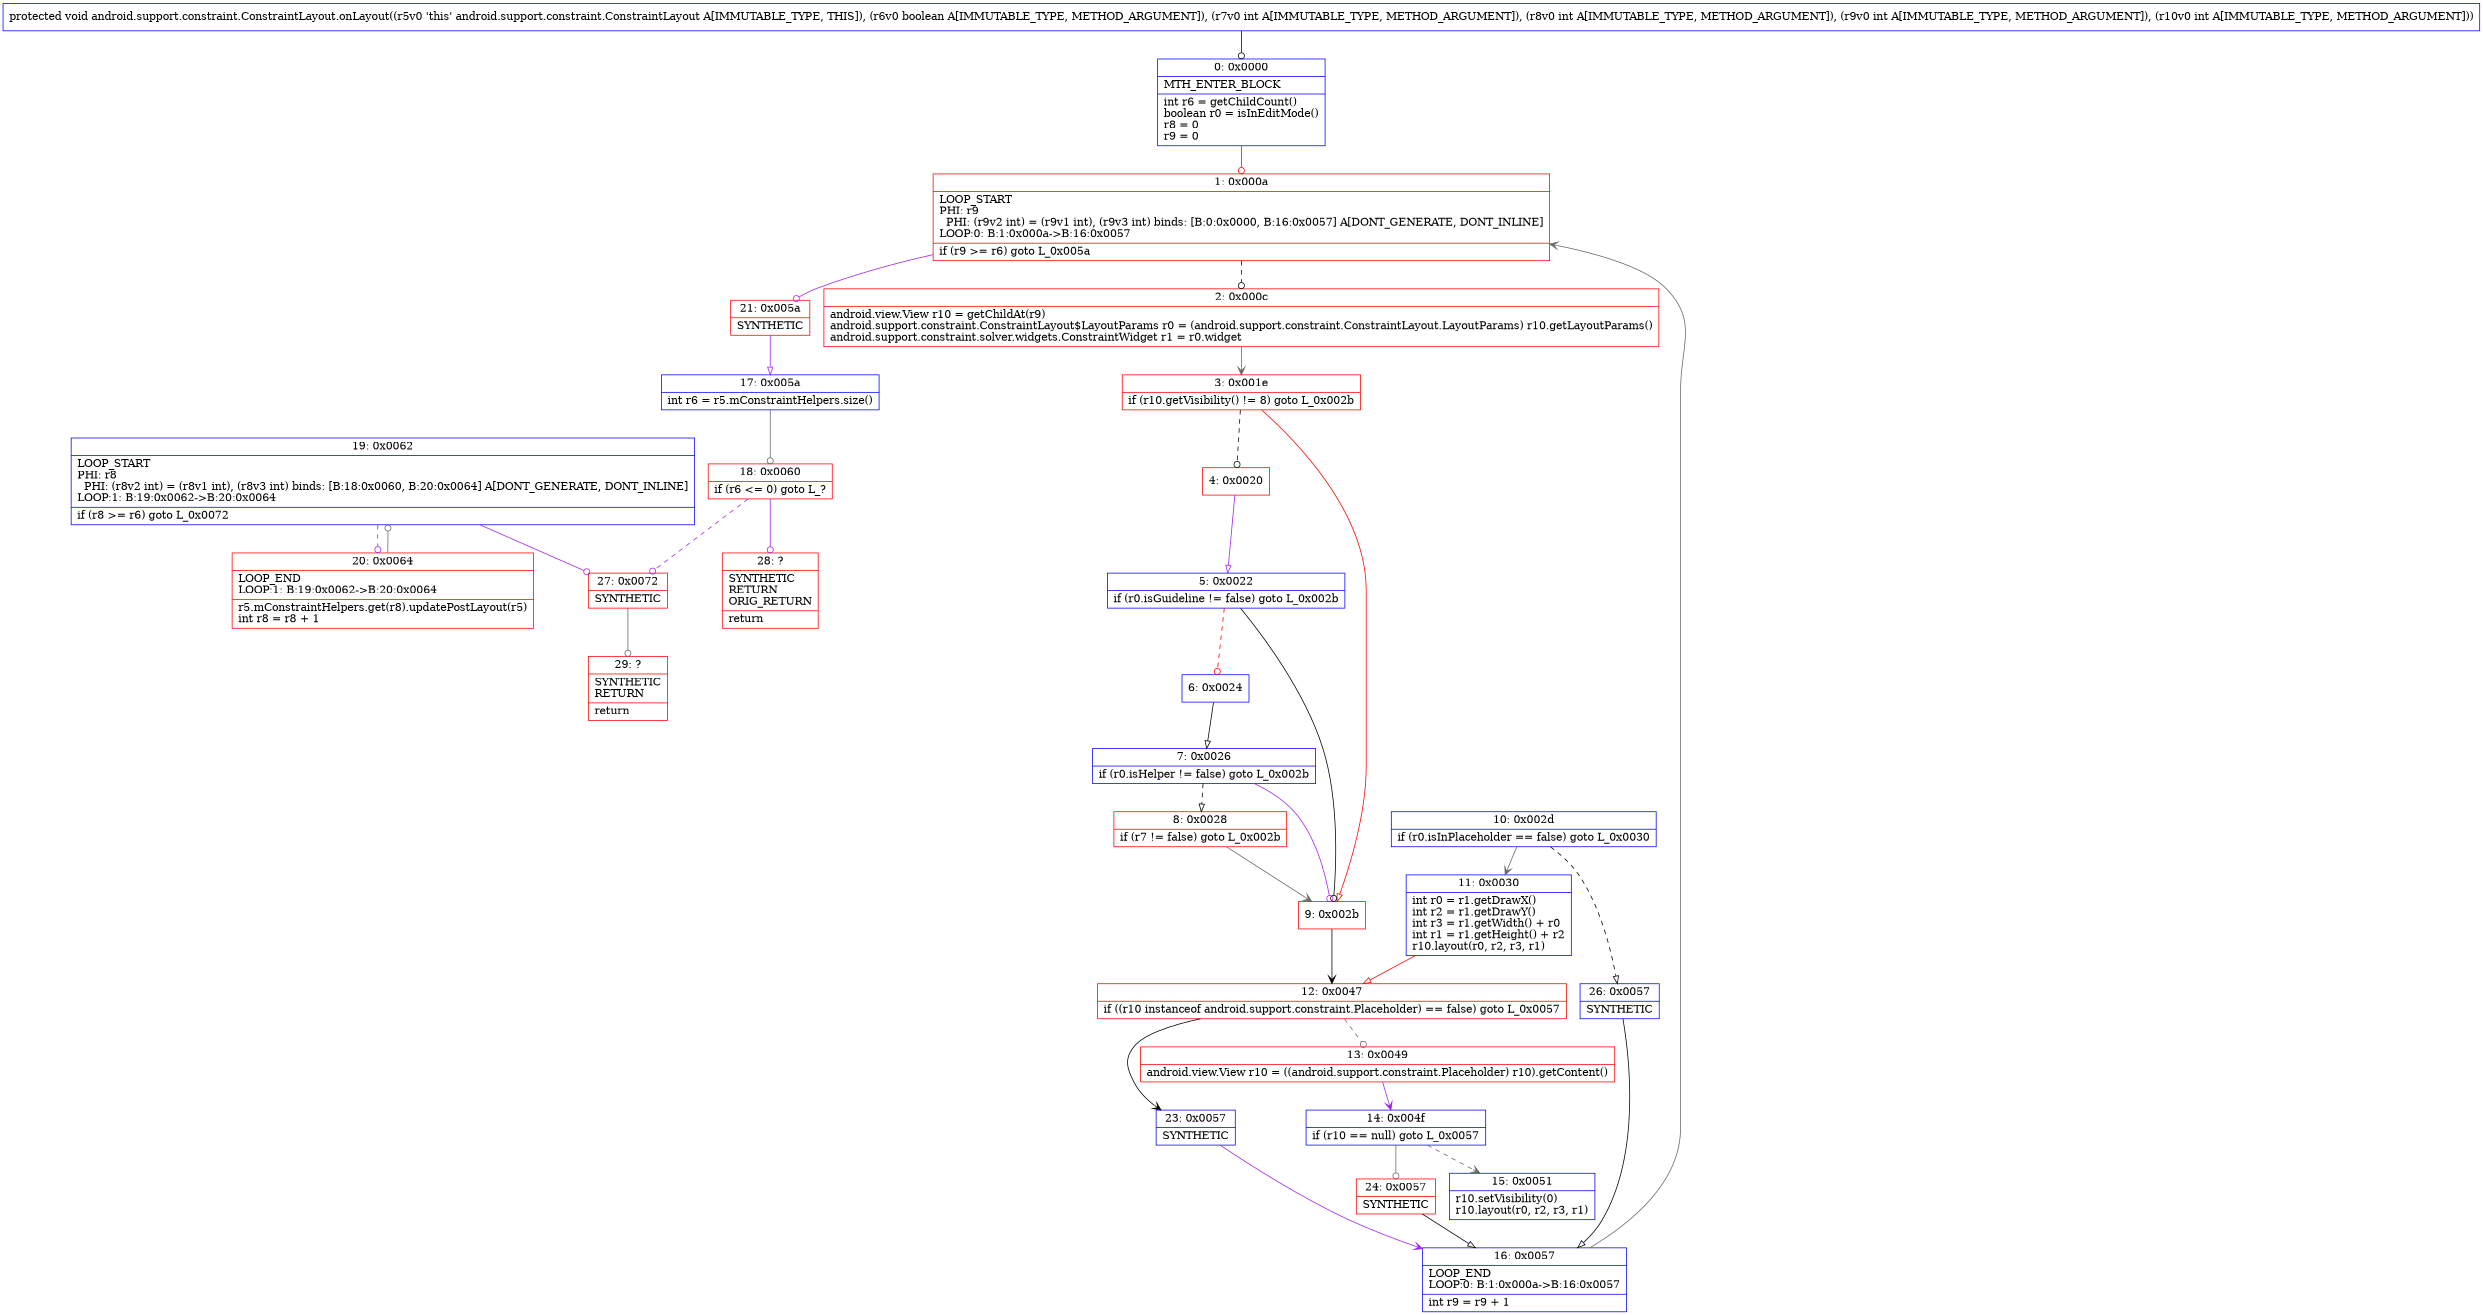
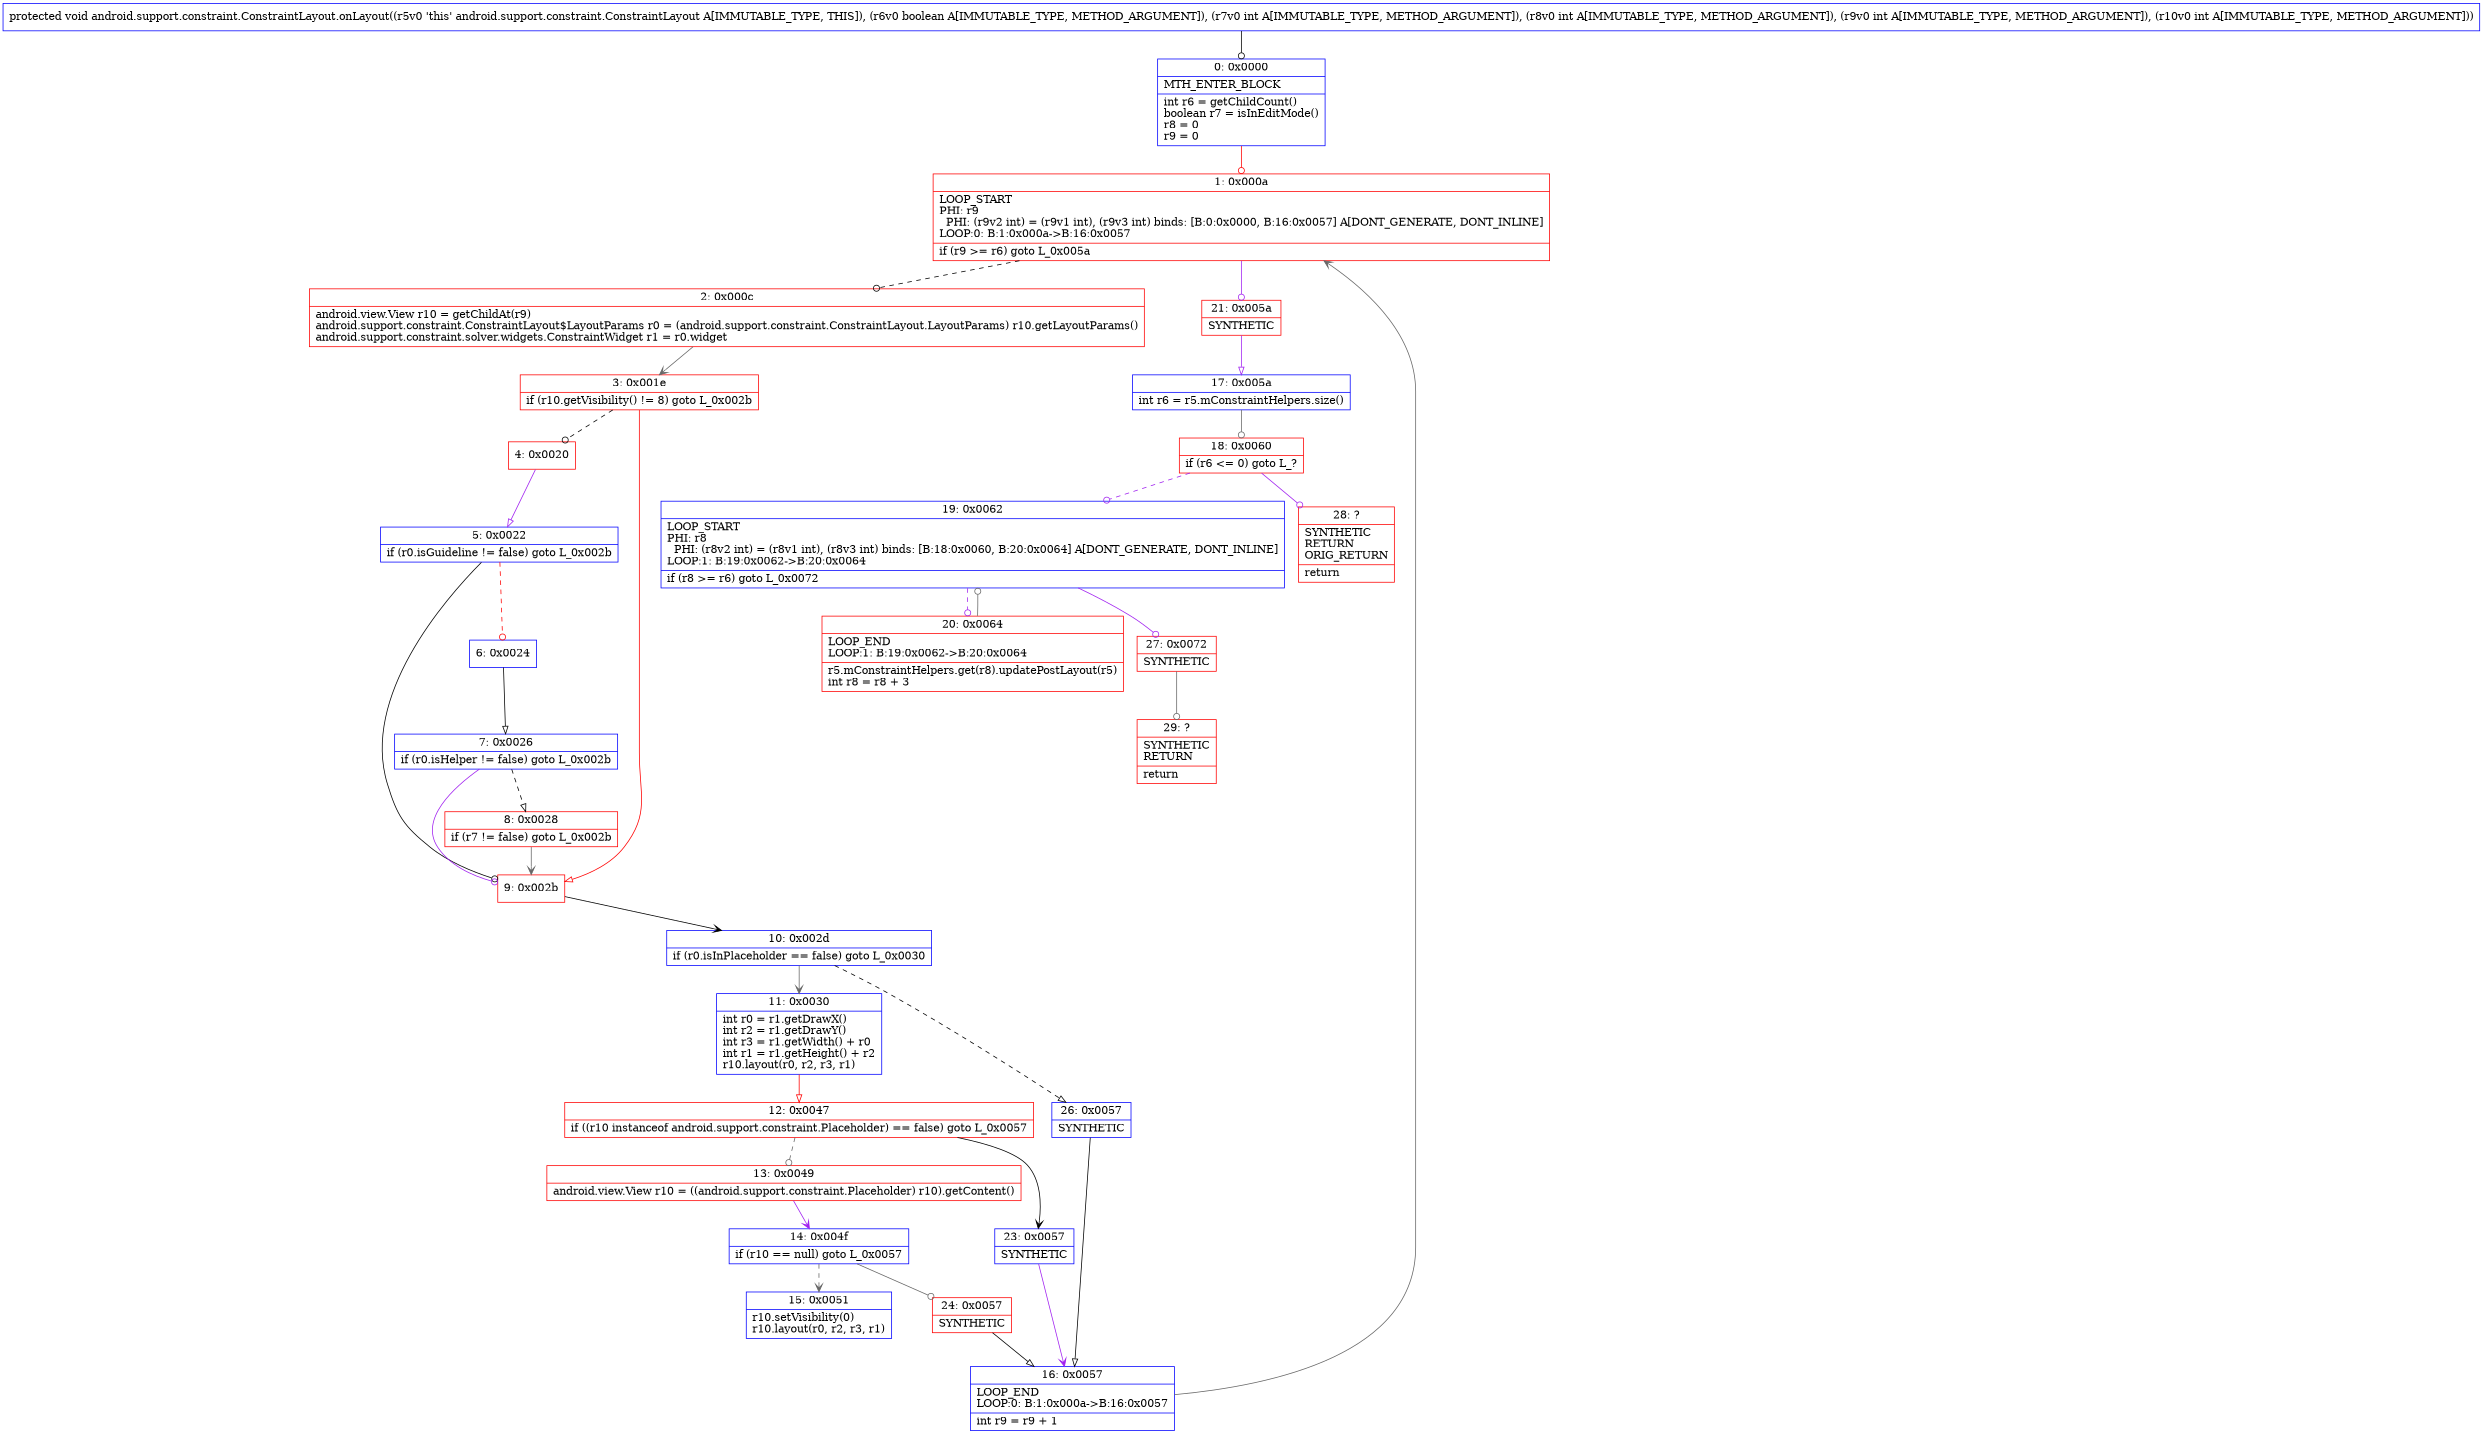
node "0: 0x0000": text "boolean r0 = isInEditMode()" -> "boolean r7 = isInEditMode()"
edge "18: 0x0060" -> "27: 0x0072": now "18: 0x0060" -> "19: 0x0062"
node "20: 0x0064": text "int r8 = r8 + 1" -> "int r8 = r8 + 3"
edge "9: 0x002b" -> "12: 0x0047": now "9: 0x002b" -> "10: 0x002d"
